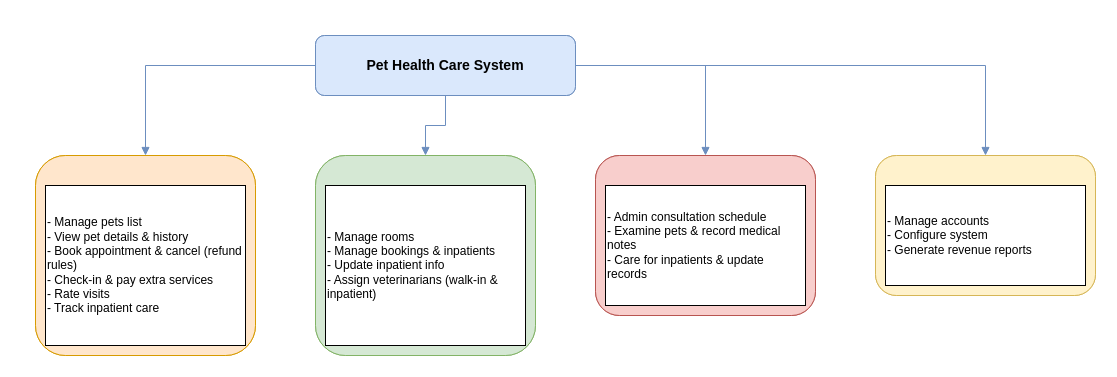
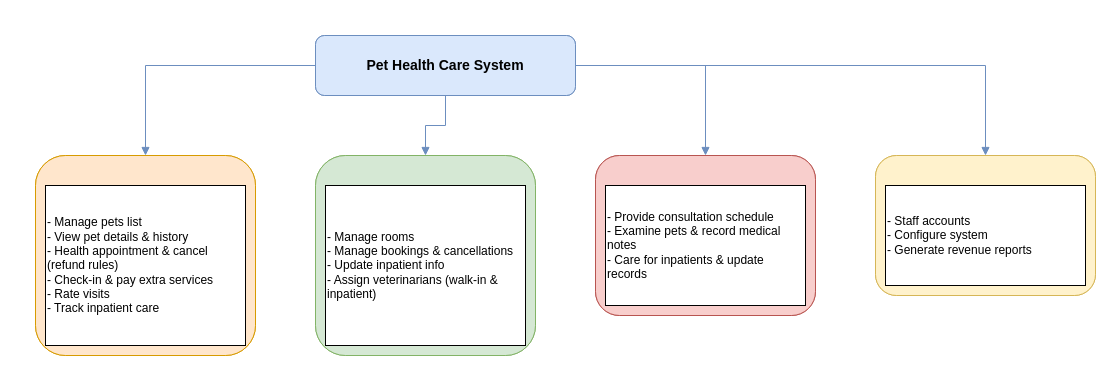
node "- Manage accounts - Configure system - Generate revenue reports": label "- Manage accounts - Configure system - Generate revenue reports" -> "- Staff accounts - Configure system - Generate revenue reports"
node "- Admin consultation schedule - Examine pets & record medical notes - Care for inpatients & update records": label "- Admin consultation schedule - Examine pets & record medical notes - Care for inpatients & update records" -> "- Provide consultation schedule - Examine pets & record medical notes - Care for inpatients & update records"
node "- Manage pets list - View pet details & history - Book appointment & cancel (refund rules) - Check-in & pay extra services - Rate visits - Track inpatient care": label "- Manage pets list - View pet details & history - Book appointment & cancel (refund rules) - Check-in & pay extra services - Rate visits - Track inpatient care" -> "- Manage pets list - View pet details & history - Health appointment & cancel (refund rules) - Check-in & pay extra services - Rate visits - Track inpatient care"
node "- Manage rooms - Manage bookings & inpatients - Update inpatient info - Assign veterinarians (walk-in & inpatient)": label "- Manage rooms - Manage bookings & inpatients - Update inpatient info - Assign veterinarians (walk-in & inpatient)" -> "- Manage rooms - Manage bookings & cancellations - Update inpatient info - Assign veterinarians (walk-in & inpatient)"
